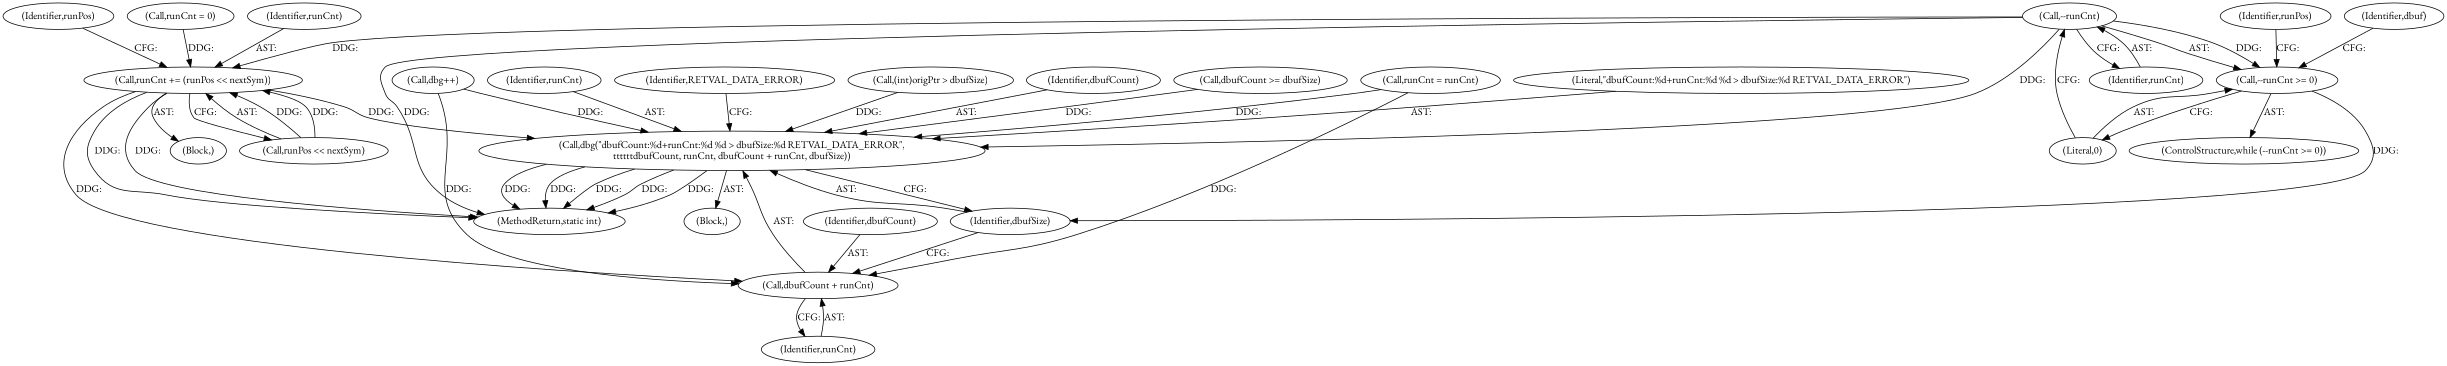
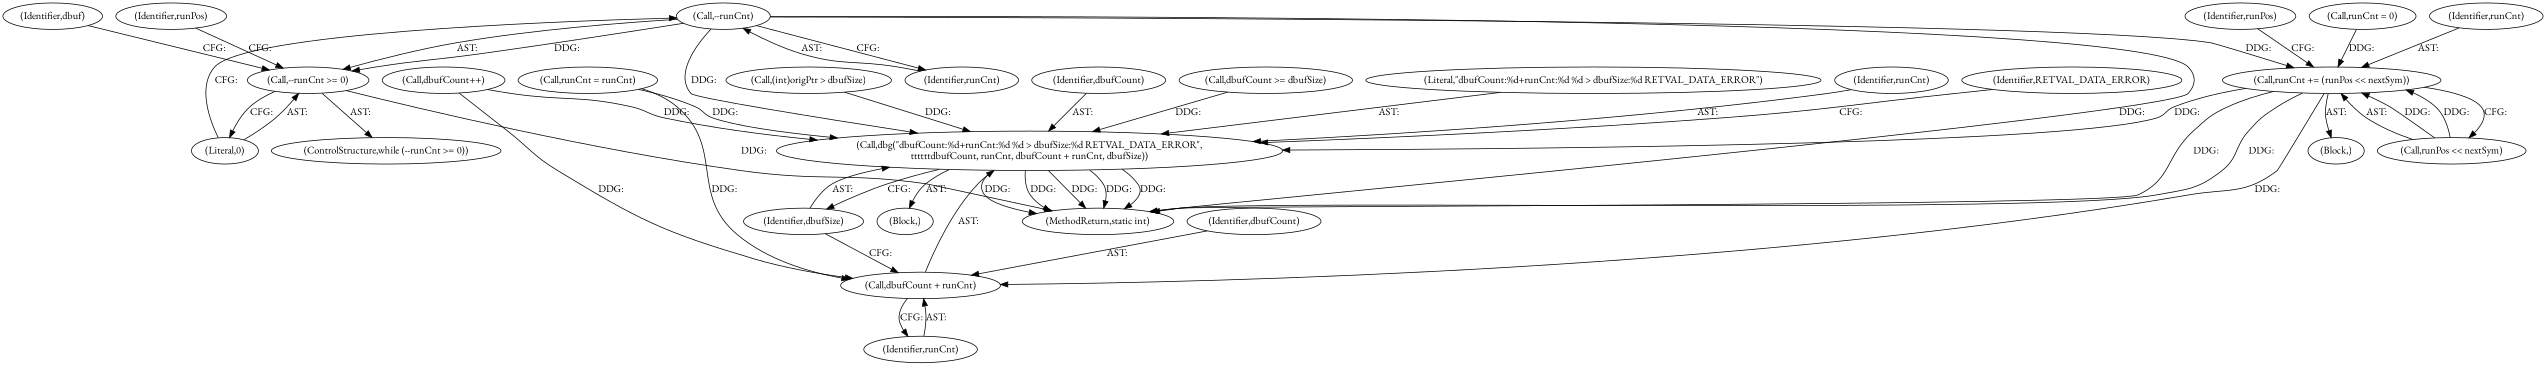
node "(Call,dbg++)": label "(Call,dbg++)" -> "(Call,dbufCount++)"
edge "(Call,--runCnt >= 0)" -> "(Identifier,dbufSize)": now "(Call,--runCnt >= 0)" -> "(MethodReturn,static int)"
